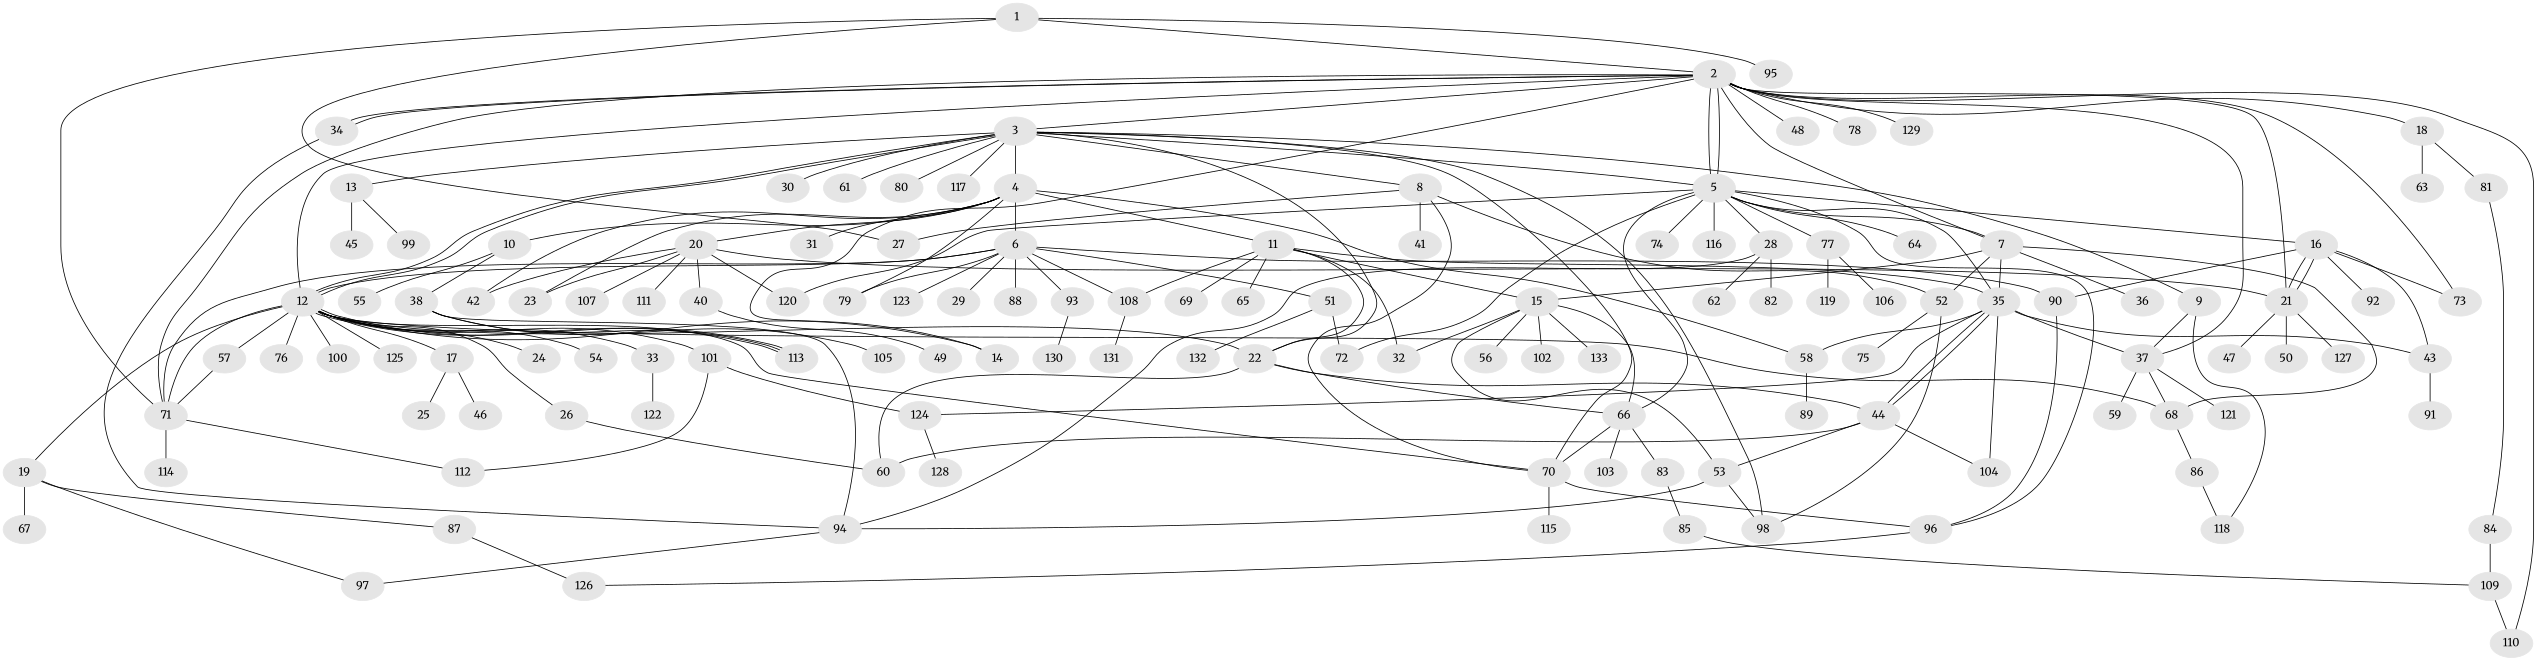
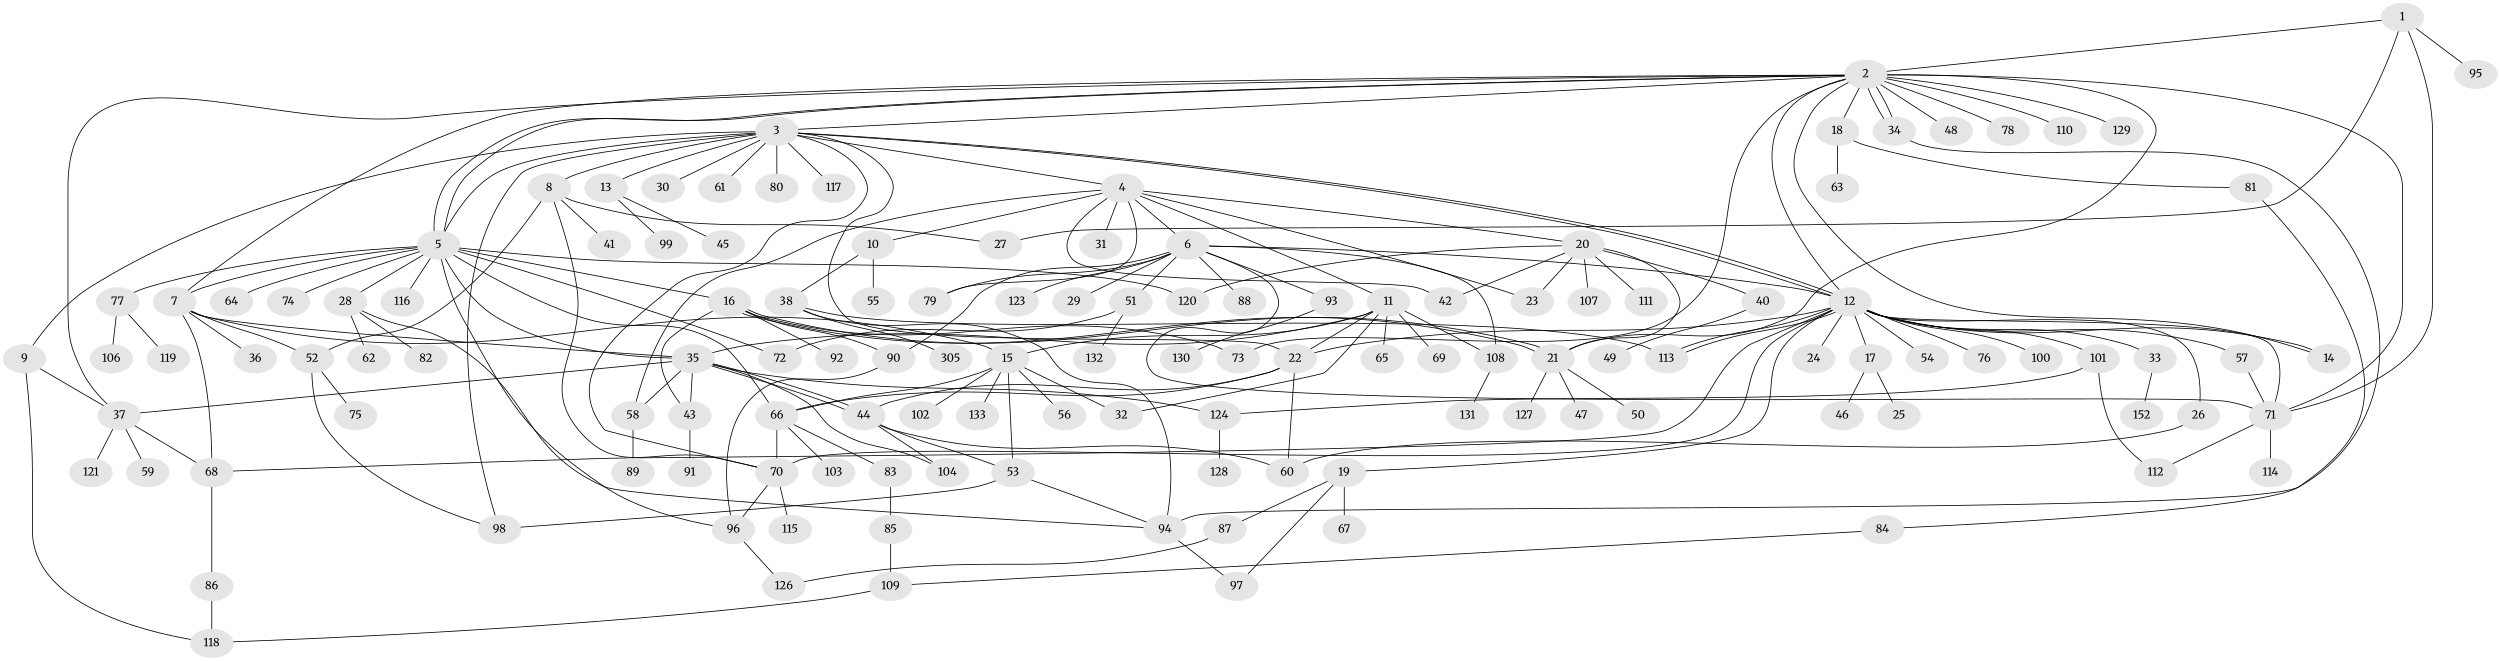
node "125": removed
node "105": label "105" -> "305"
node "122": label "122" -> "152"
edge "109" -- "110": now "109" -- "118"
